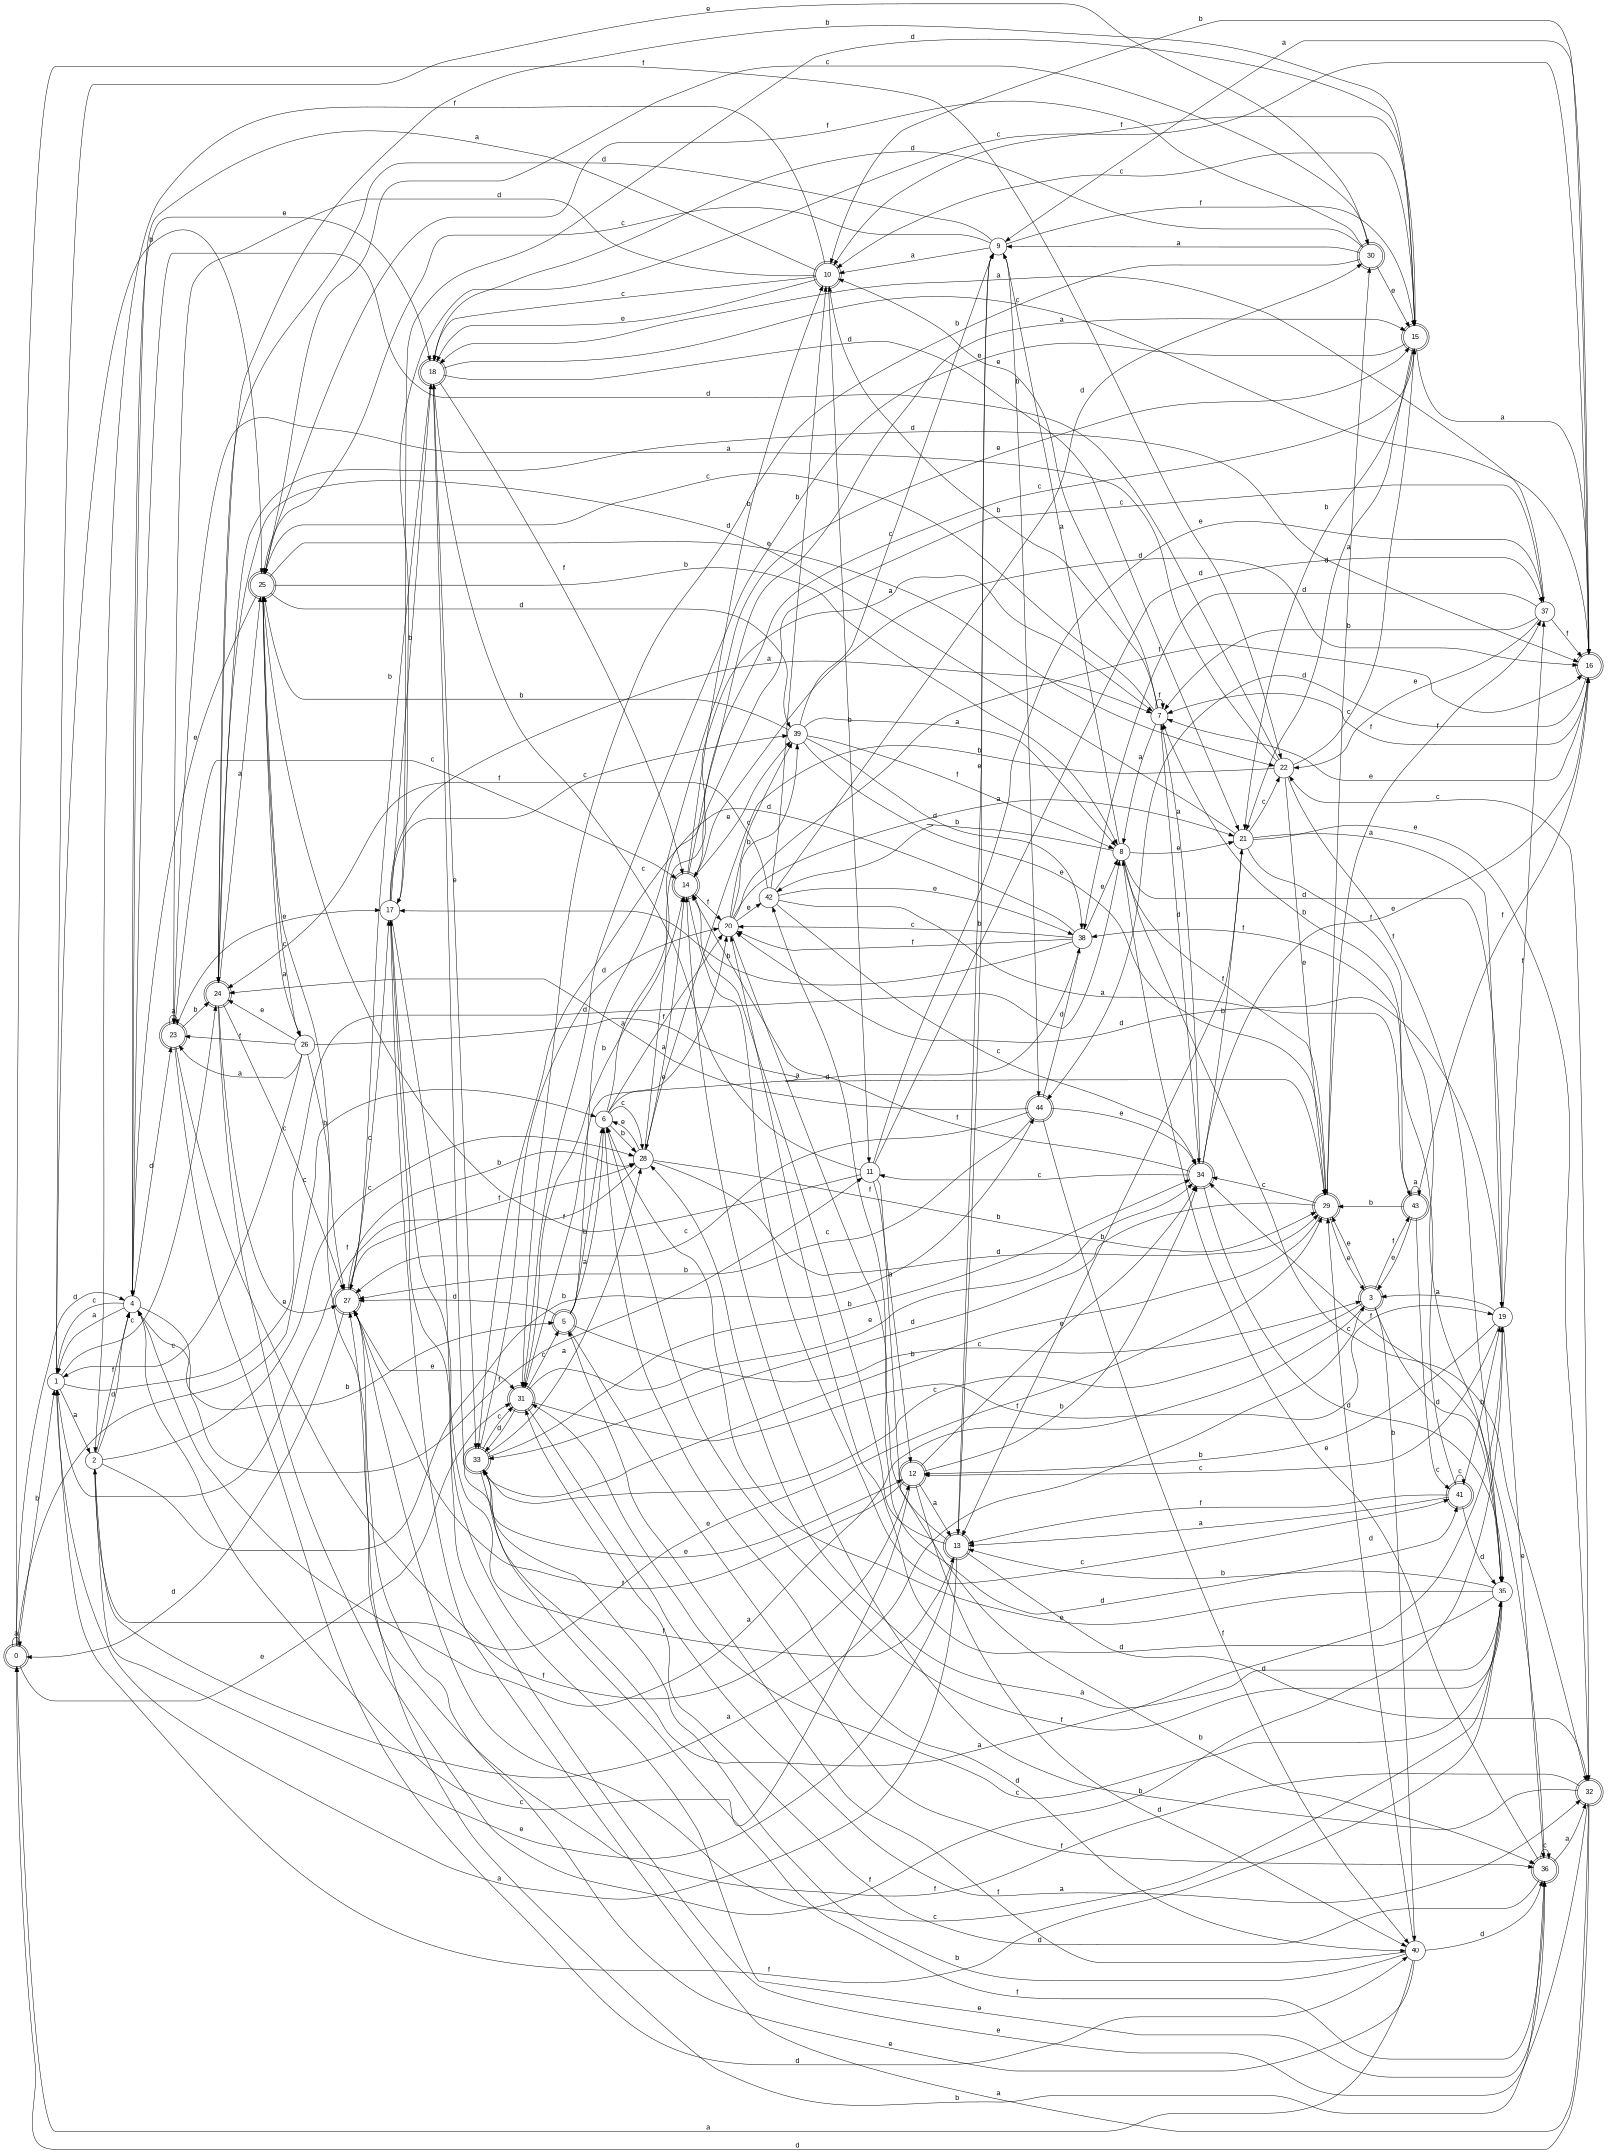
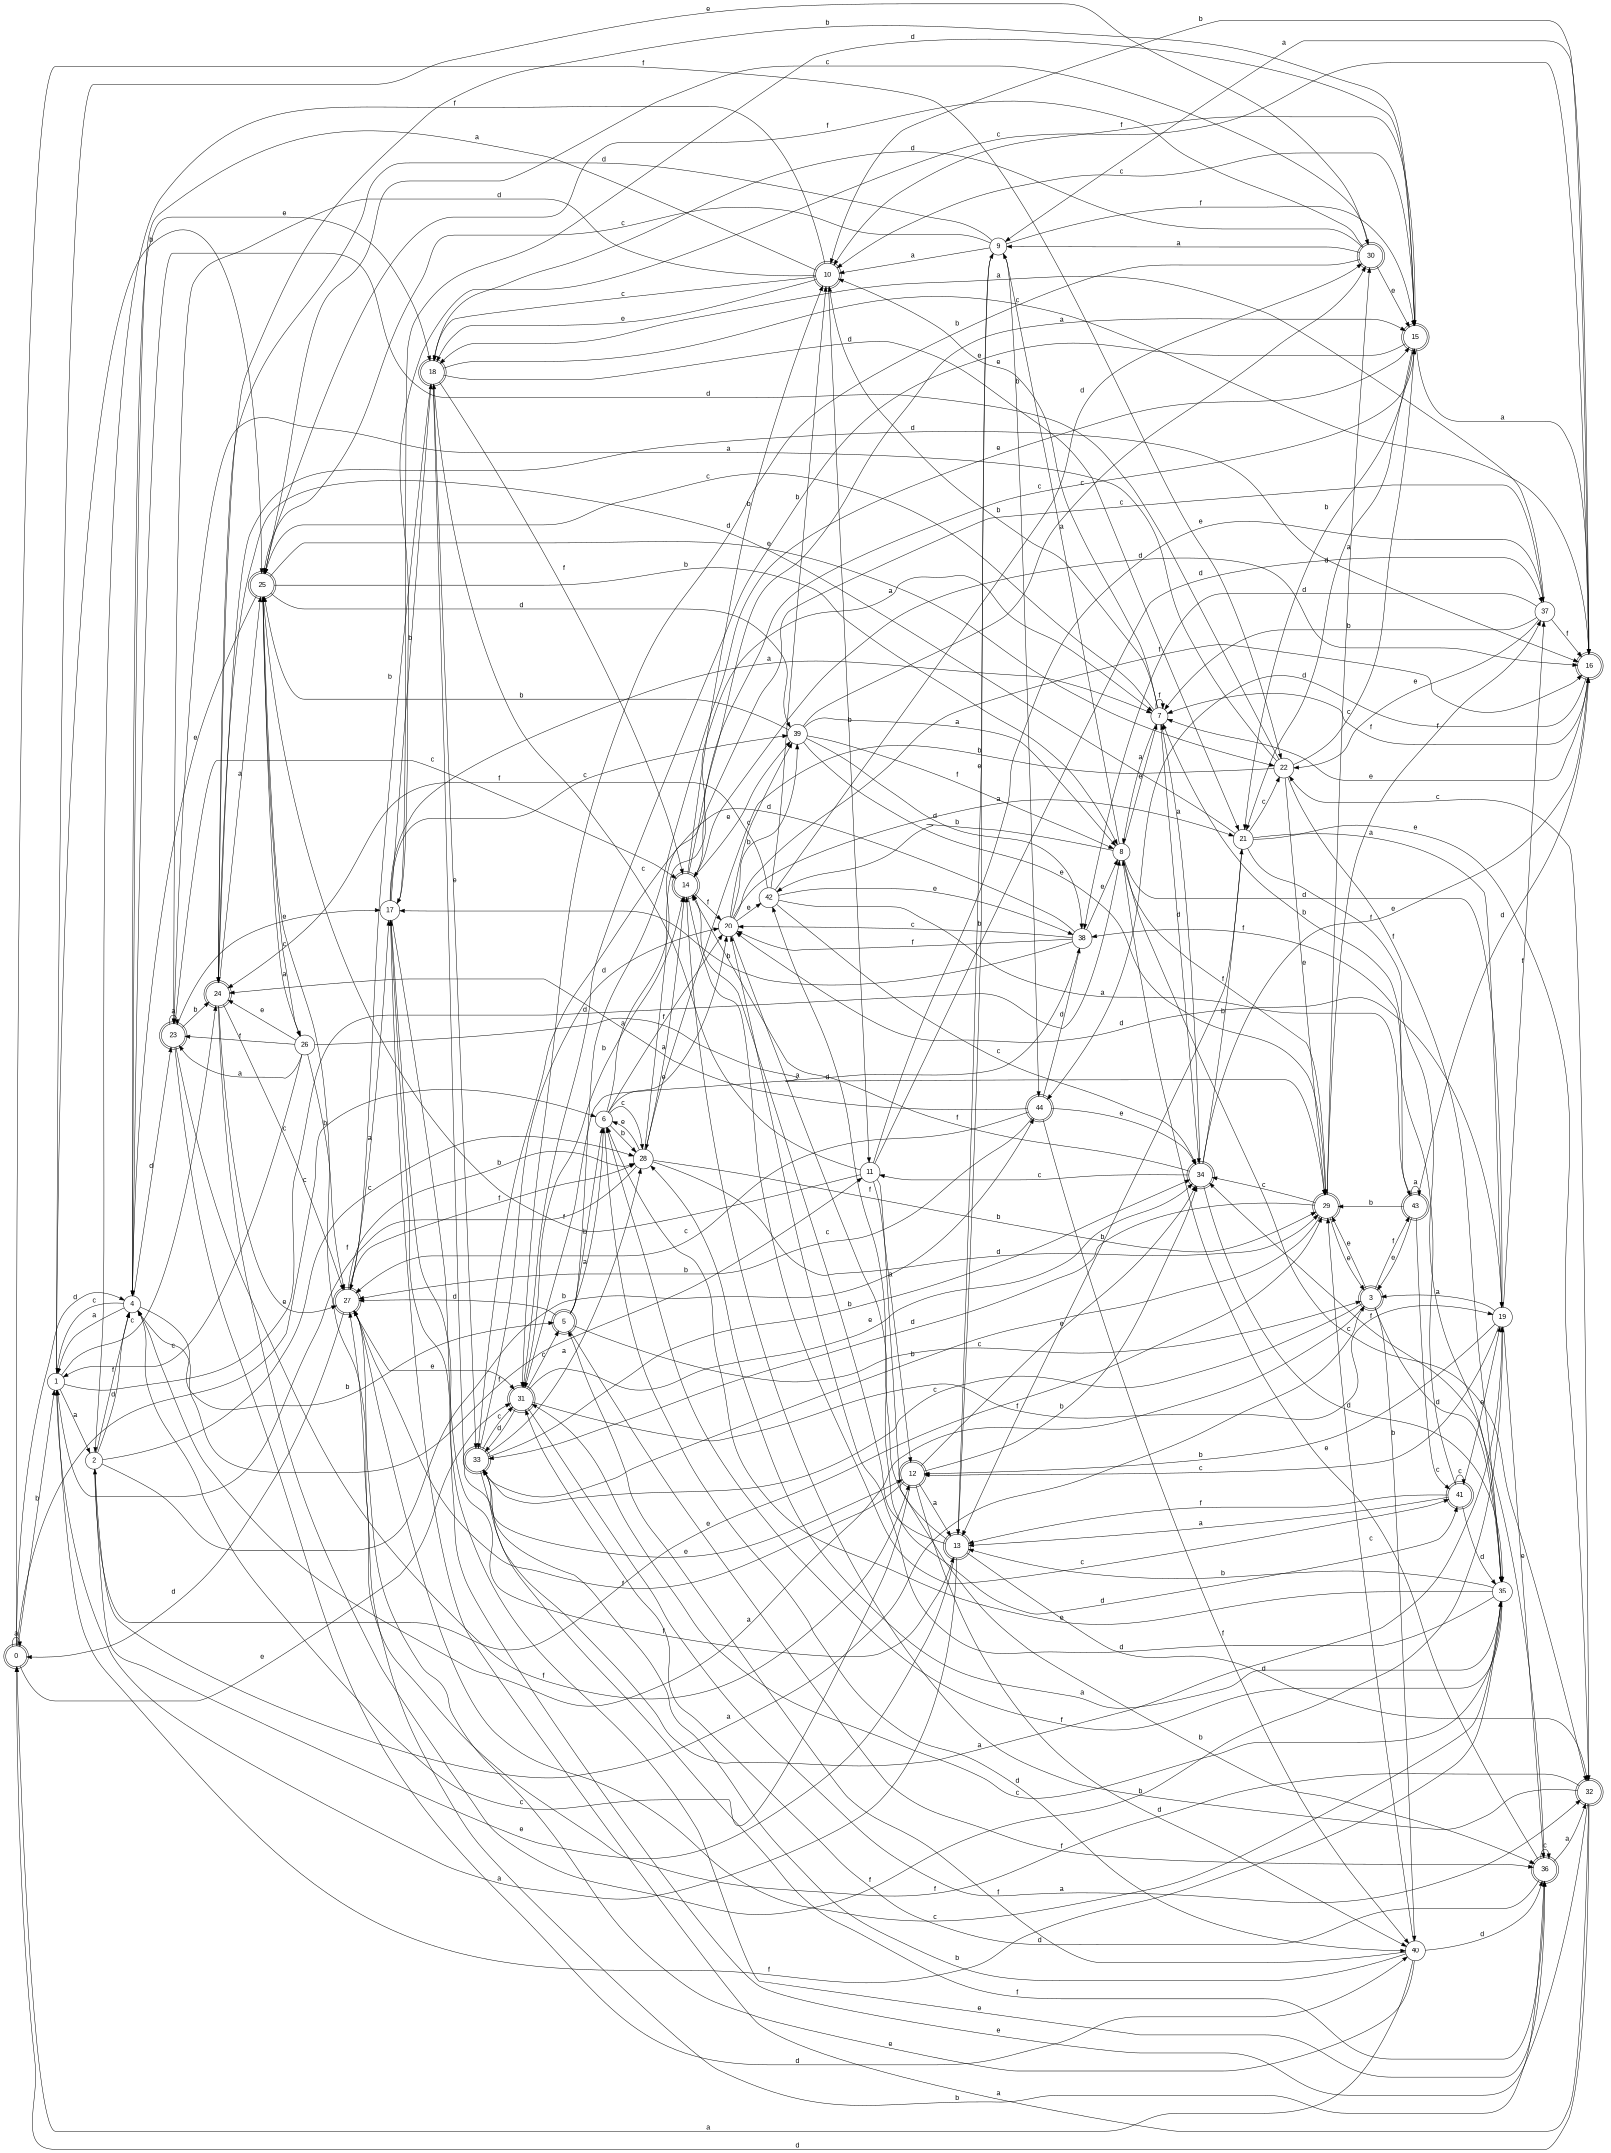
edge "39" -> "9": now "39" -> "30"
edge "8" -> "21": now "8" -> "7"
edge "43" -> "16": label "f" -> "d"
edge "27" -> "17": label "c" -> "a"
edge "41" -> "19": label "b" -> "e"
edge "40" -> "29": label "d" -> "c"
